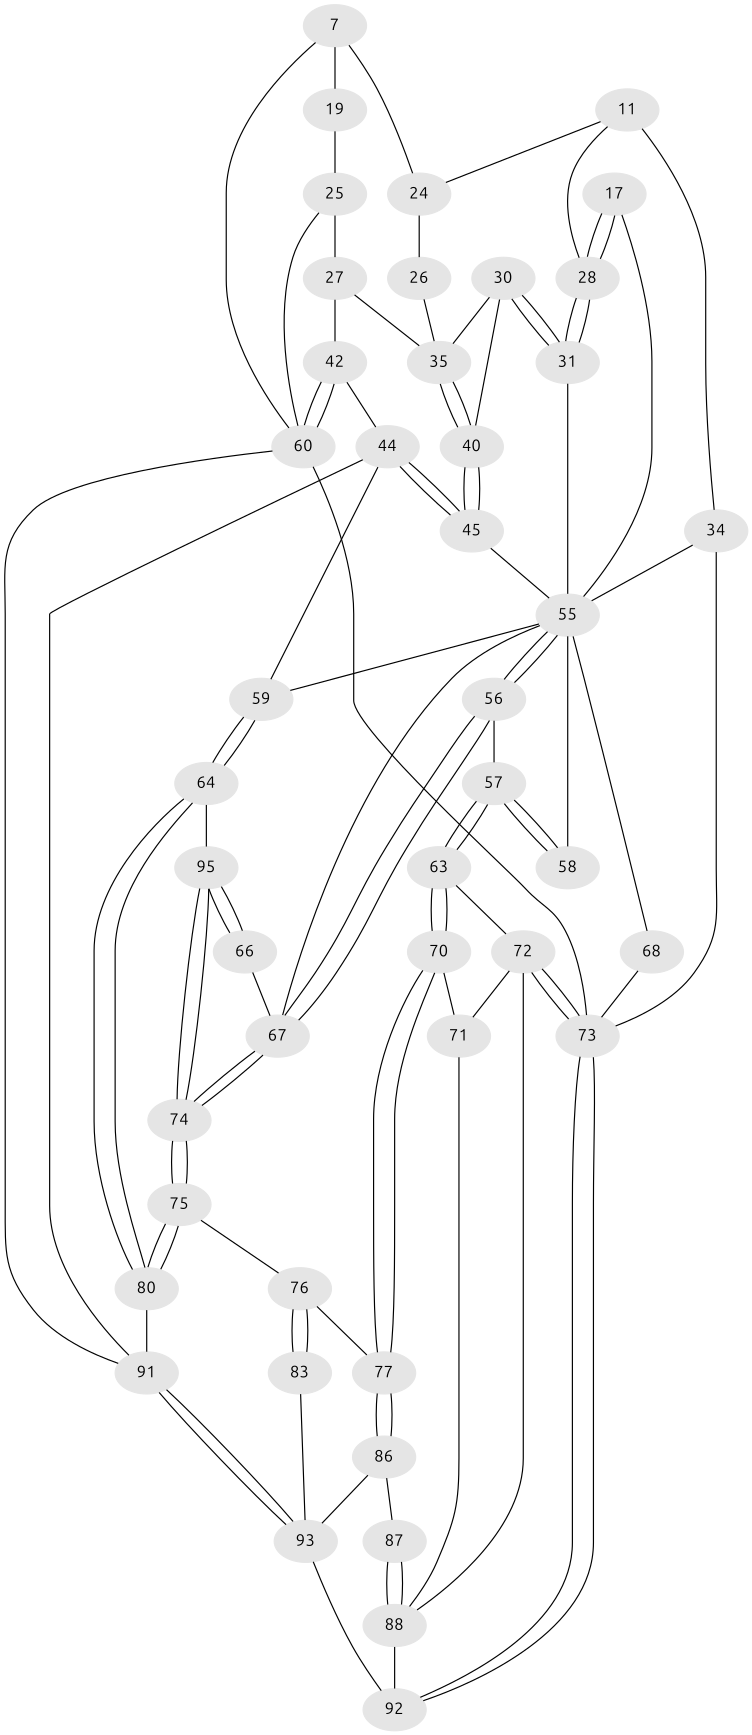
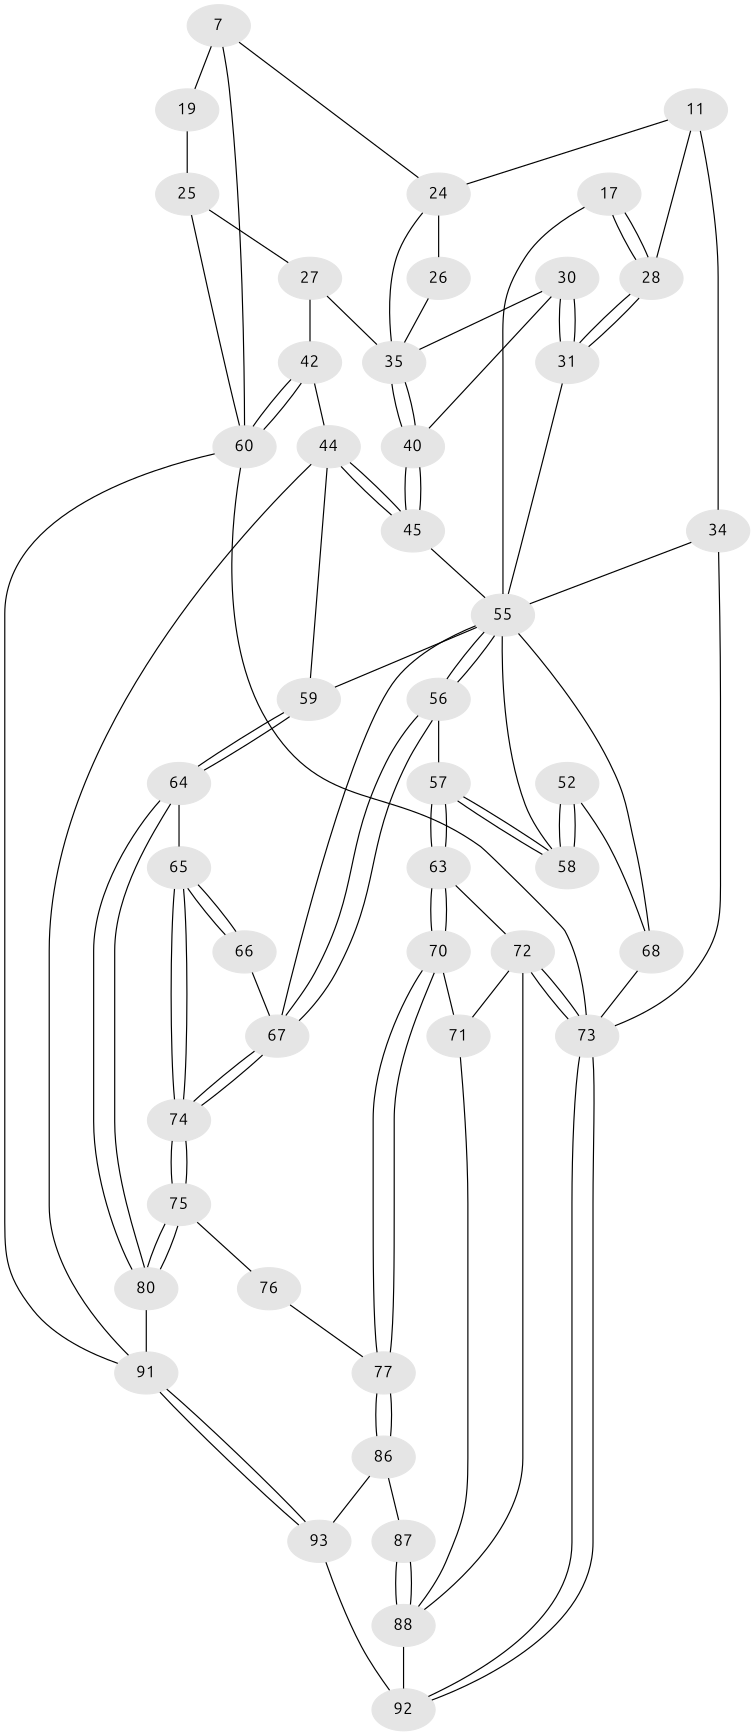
edge "24" -- "35": added
node "52": added
node "95": label "95" -> "65"
node "83": removed
